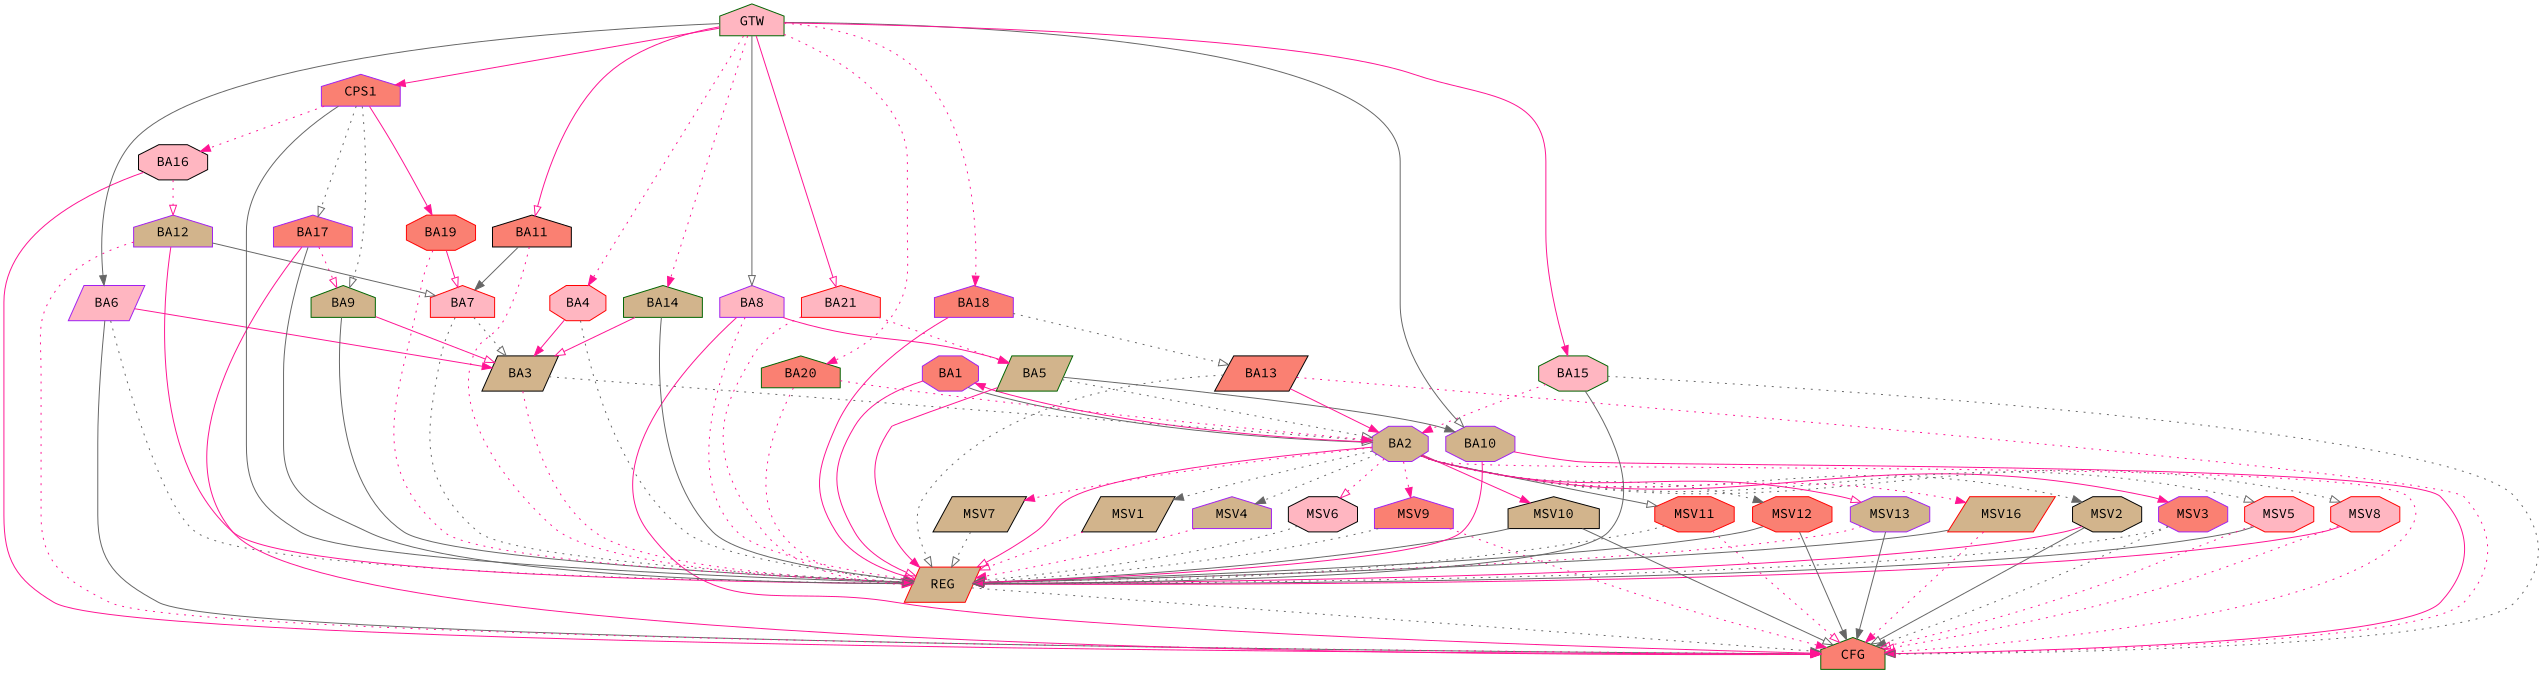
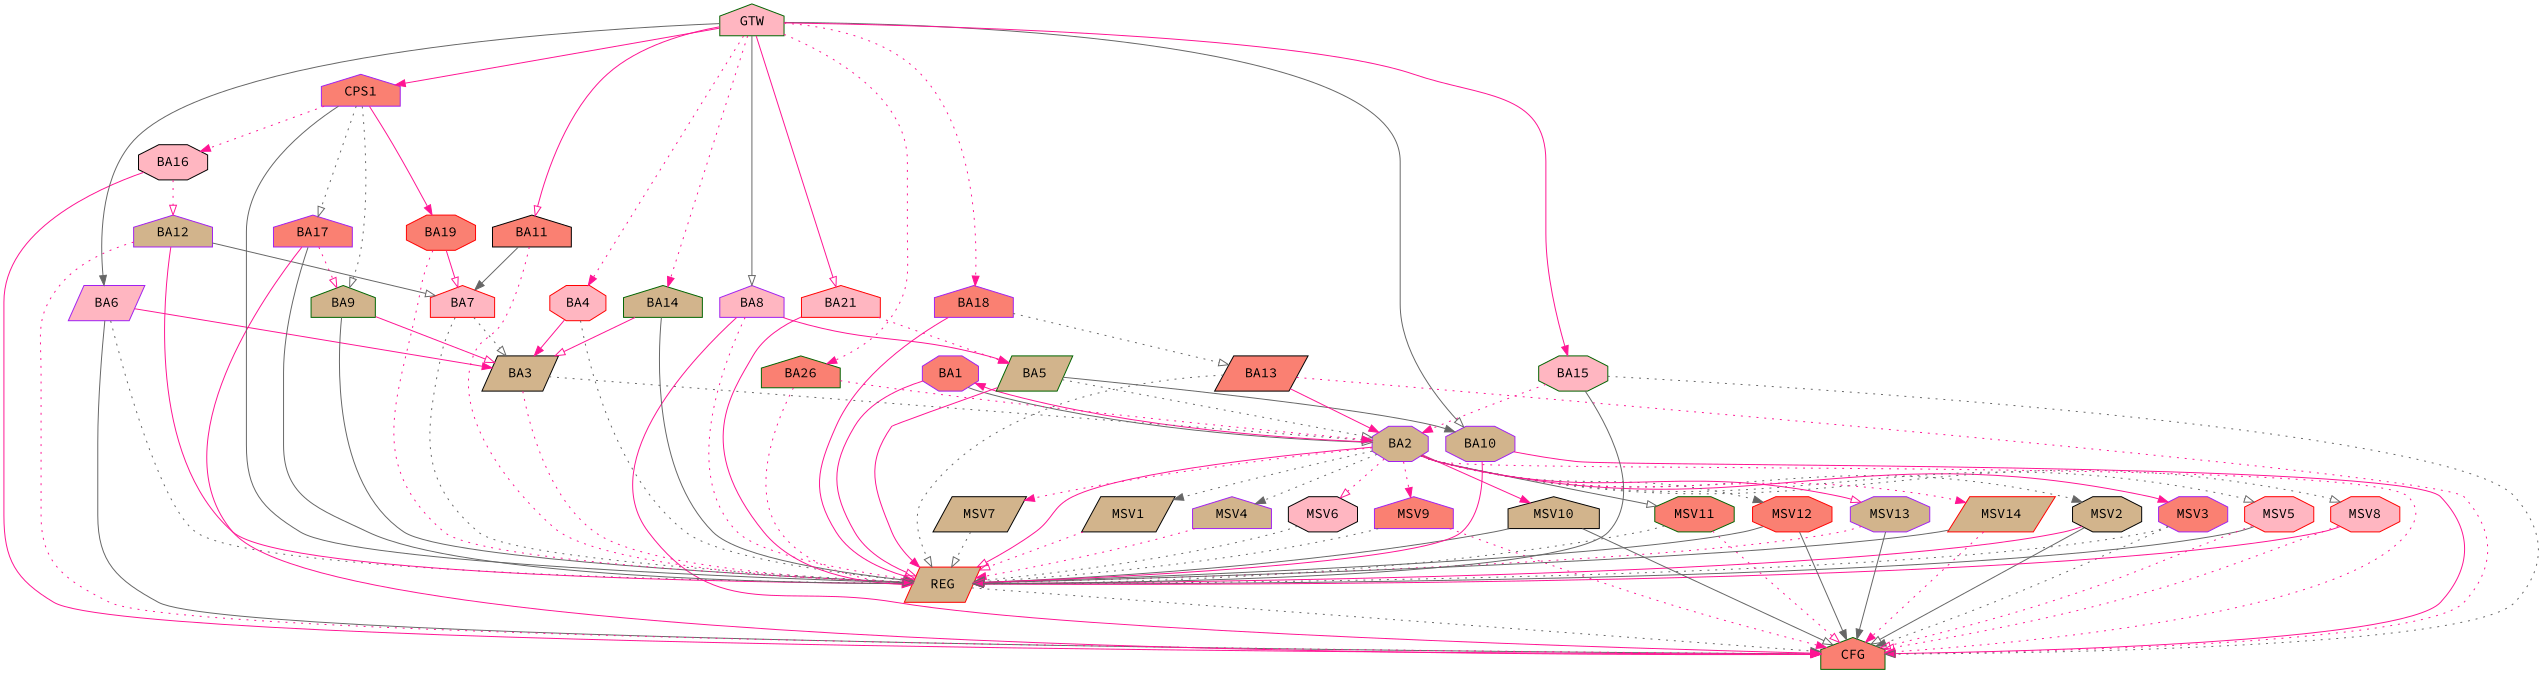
node "BA20": label "BA20" -> "BA26"
edge "BA21" -> "REG": style dotted -> solid
node "MSV11": color red -> darkgreen
node "MSV16": label "MSV16" -> "MSV14"
